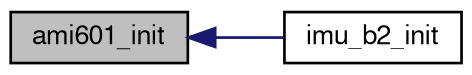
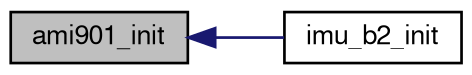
node "ami601_init": label "ami601_init" -> "ami901_init"
